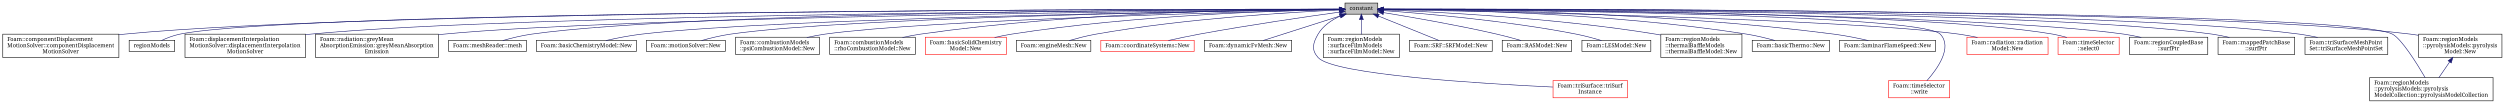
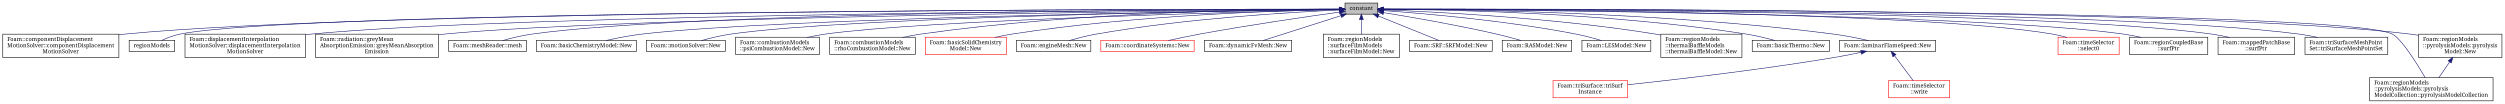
edge "Foam::timeSelector ::write" -> "constant": now "Foam::timeSelector ::write" -> "Foam::laminarFlameSpeed::New"
node "Foam::radiation::radiation Model::New": removed
edge "Foam::triSurface::triSurf Instance" -> "constant": now "Foam::triSurface::triSurf Instance" -> "Foam::laminarFlameSpeed::New"
